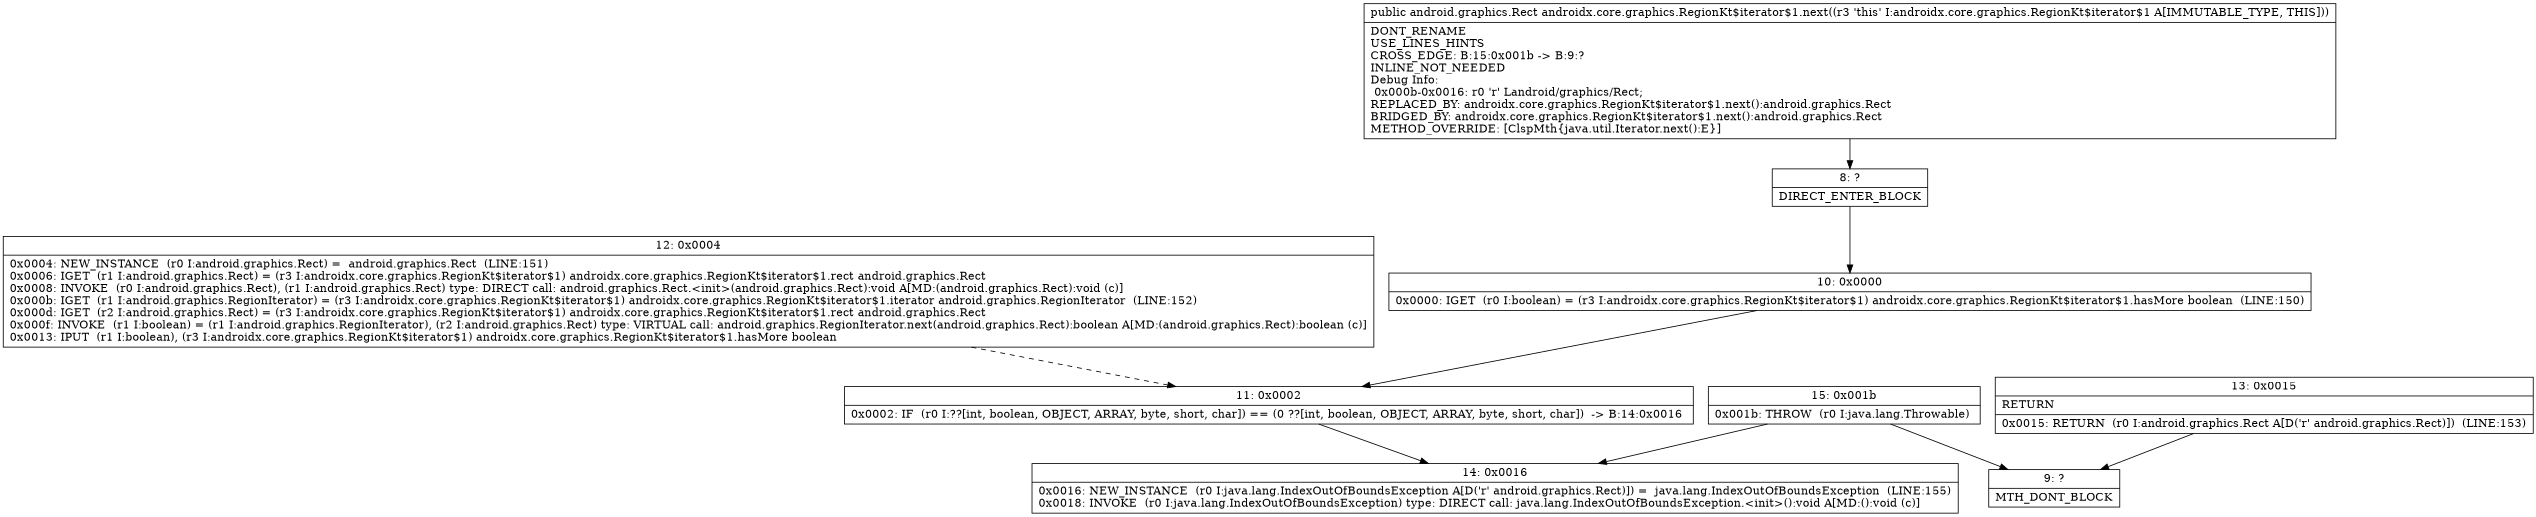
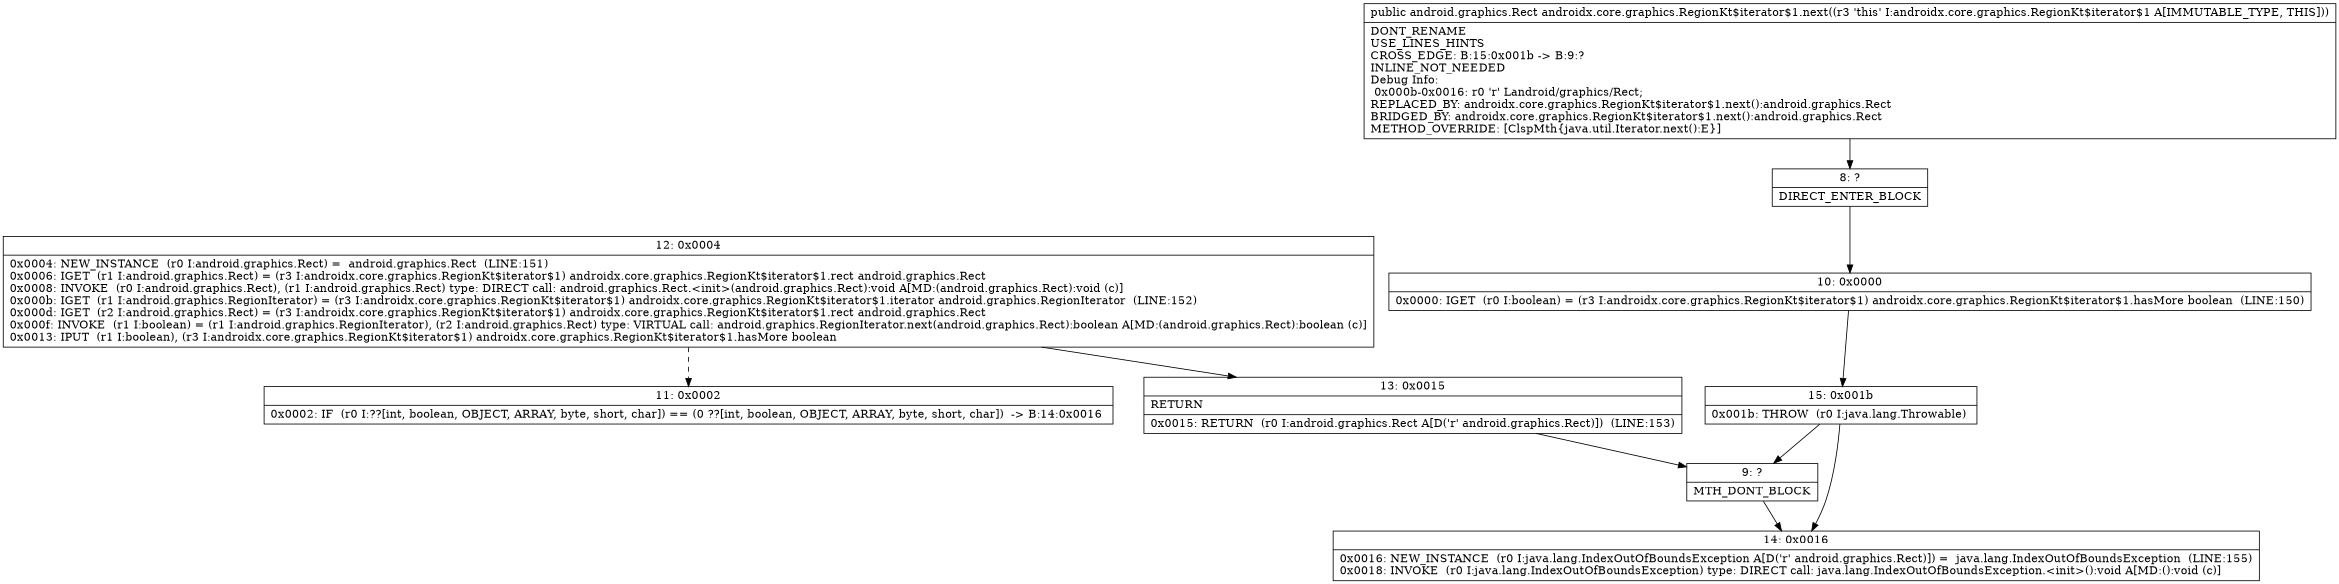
edge "10: 0x0000" -> "11: 0x0002": now "10: 0x0000" -> "15: 0x001b"
edge "12: 0x0004" -> "13: 0x0015": added
edge "11: 0x0002" -> "14: 0x0016": now "9: ?" -> "14: 0x0016"
